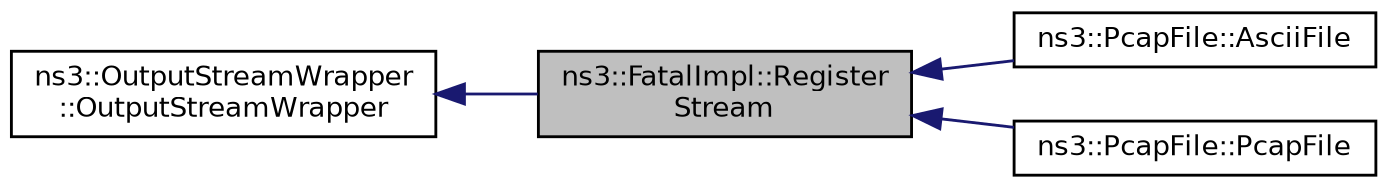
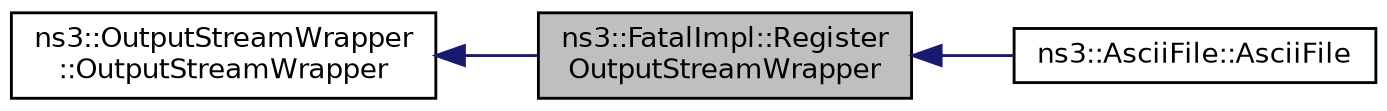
node "ns3::PcapFile::AsciiFile": label "ns3::PcapFile::AsciiFile" -> "ns3::AsciiFile::AsciiFile"
node "ns3::FatalImpl::Register Stream": label "ns3::FatalImpl::Register Stream" -> "ns3::FatalImpl::Register OutputStreamWrapper"
node "ns3::PcapFile::PcapFile": removed
